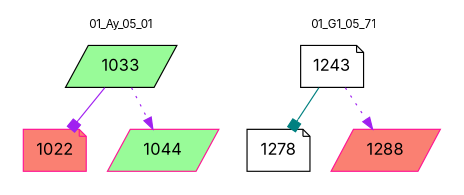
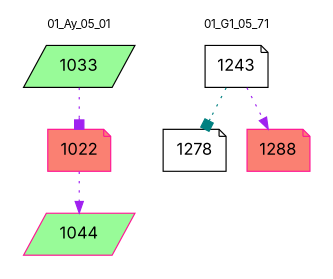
edge "1033" -> "1044": now "1022" -> "1044"
edge "1243" -> "1278": style solid -> dotted
edge "1033" -> "1022": style solid -> dotted
node "1288": shape parallelogram -> note
